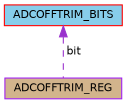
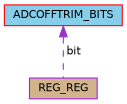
node "ADCOFFTRIM_REG": label "ADCOFFTRIM_REG" -> "REG_REG"
